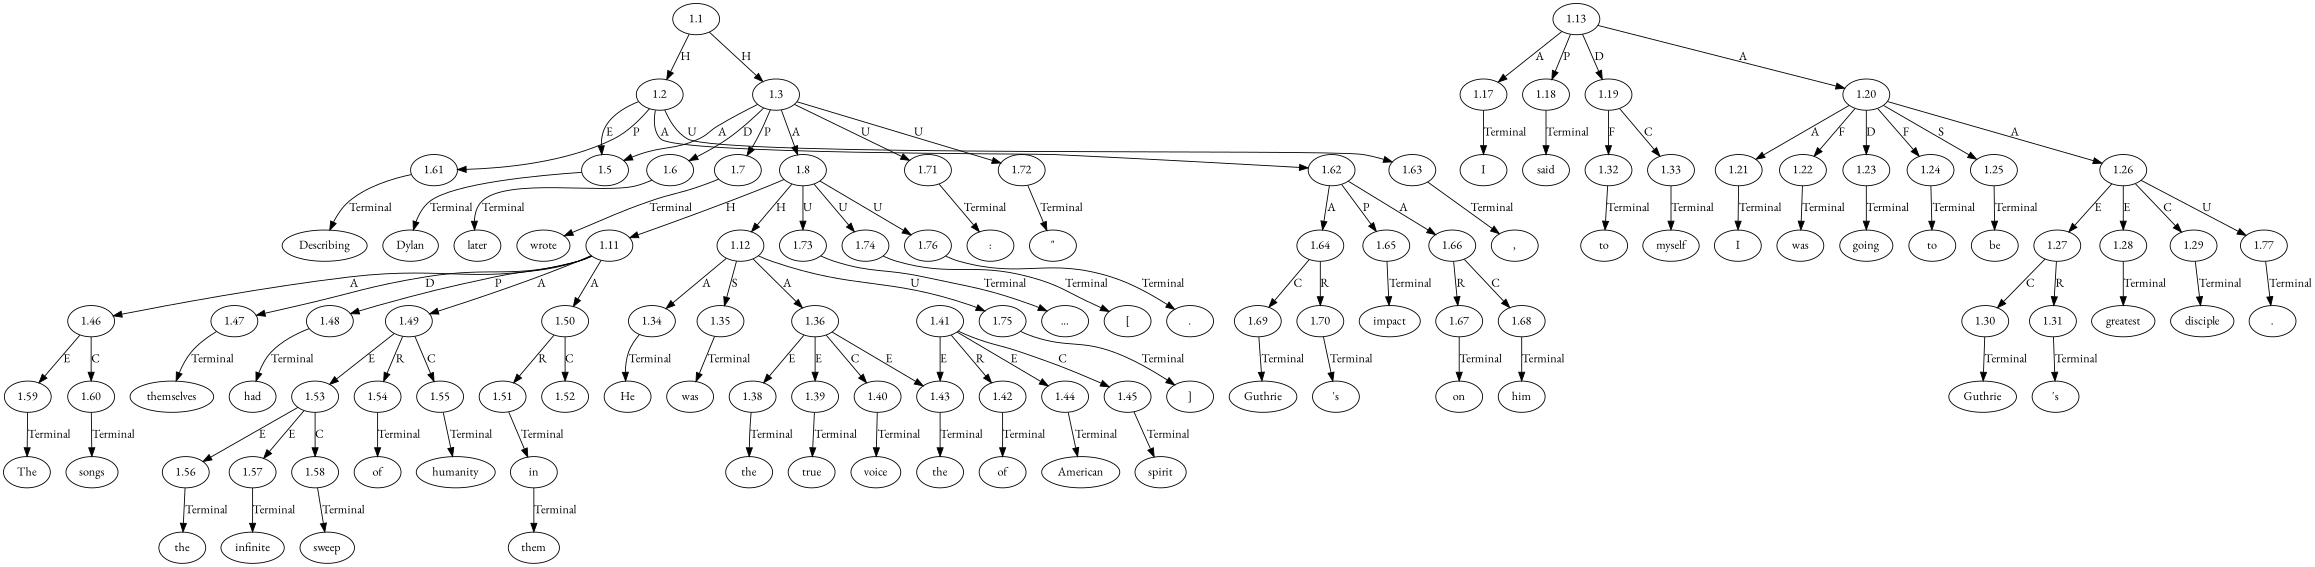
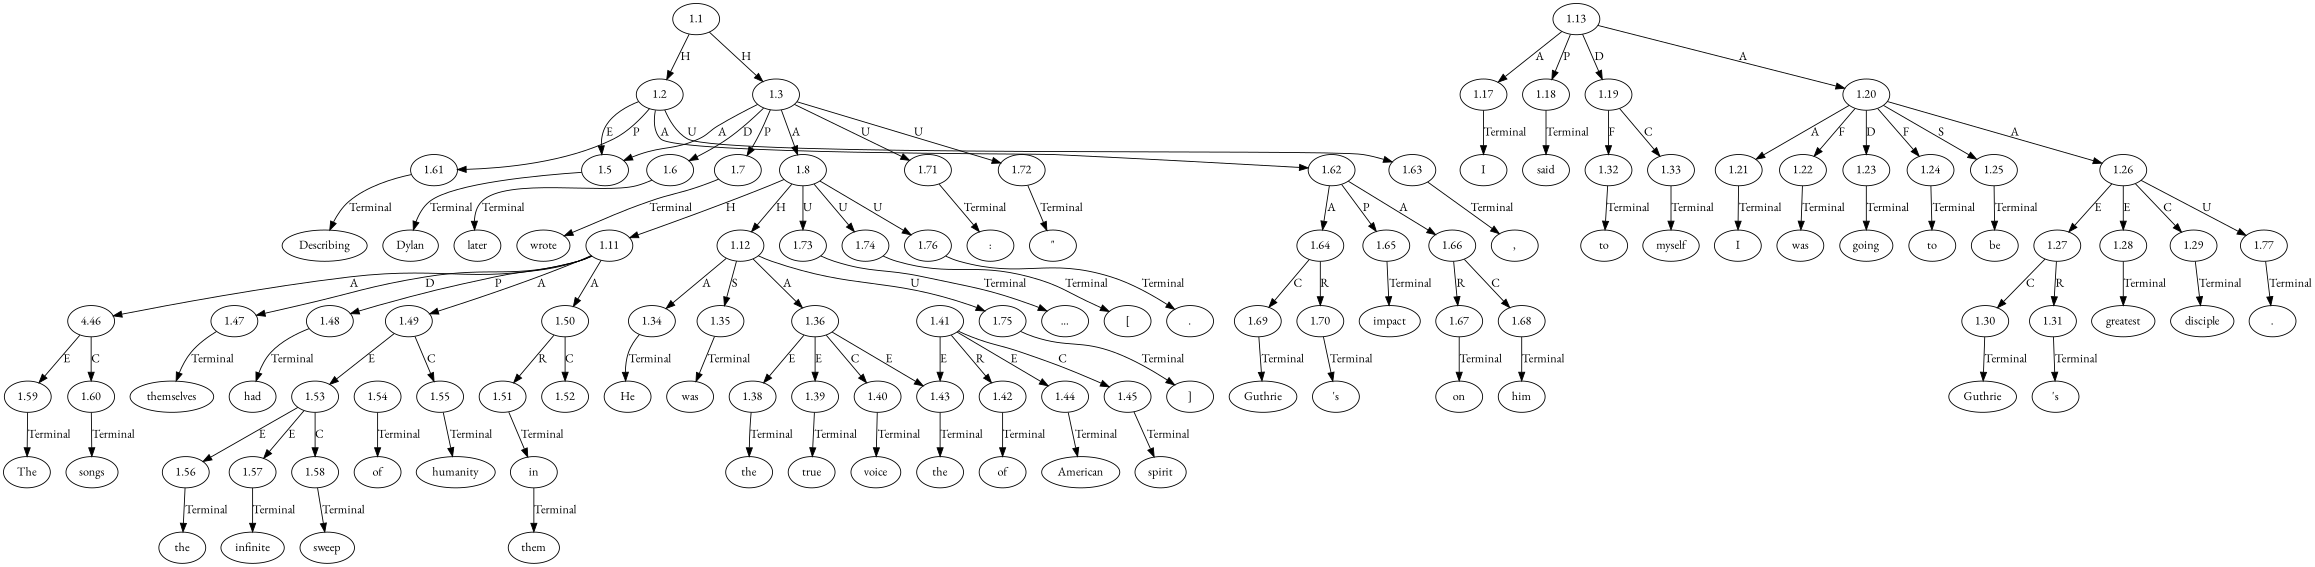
node "1.46": label "1.46" -> "4.46"
edge "1.49" -> "1.54": removed, label "R"
